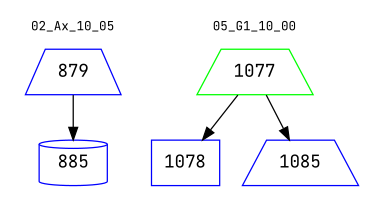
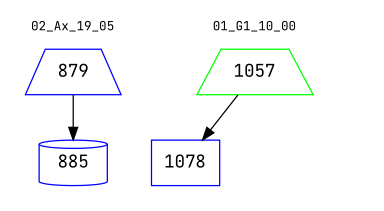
cluster "02_Ax_10_05": label "02_Ax_10_05" -> "02_Ax_19_05"
cluster "05_G1_10_00": label "05_G1_10_00" -> "01_G1_10_00"
node "1077": label "1077" -> "1057"
node "1085": removed
